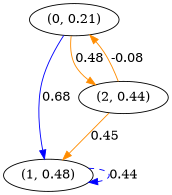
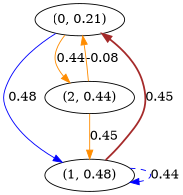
edge "(0, 0.21)" -> "(2, 0.44)": label "0.48" -> "0.44"
edge "(0, 0.21)" -> "(1, 0.48)": label "0.68" -> "0.48"
edge "(1, 0.48)" -> "(0, 0.21)": added, label "0.45"
